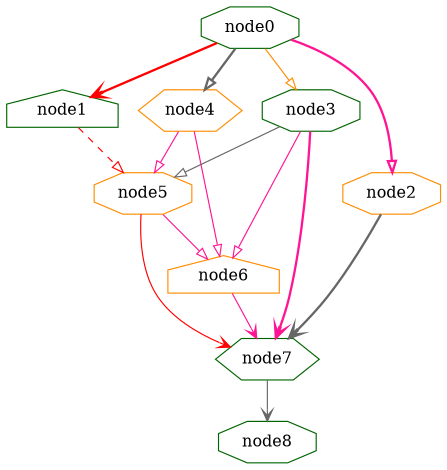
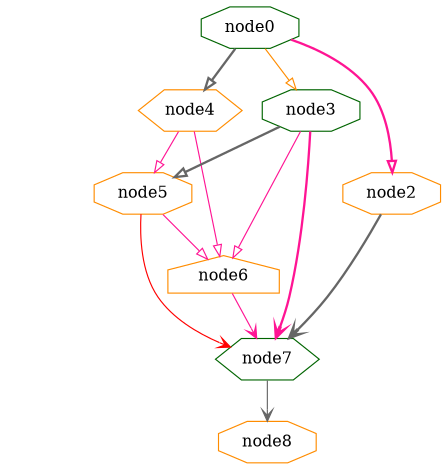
node "node1": removed
edge "node3" -> "node5": style solid -> bold
node "node8": color darkgreen -> darkorange
